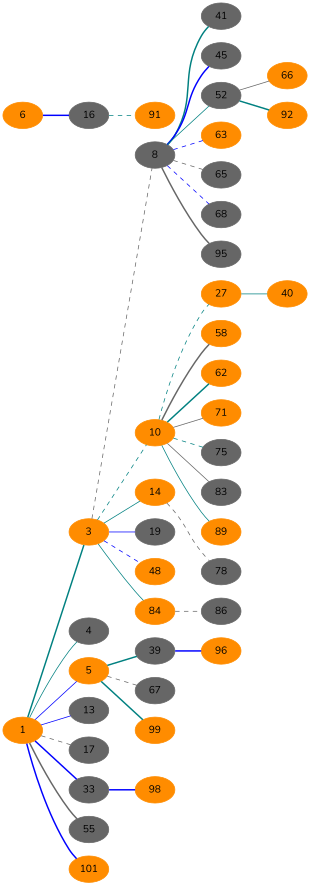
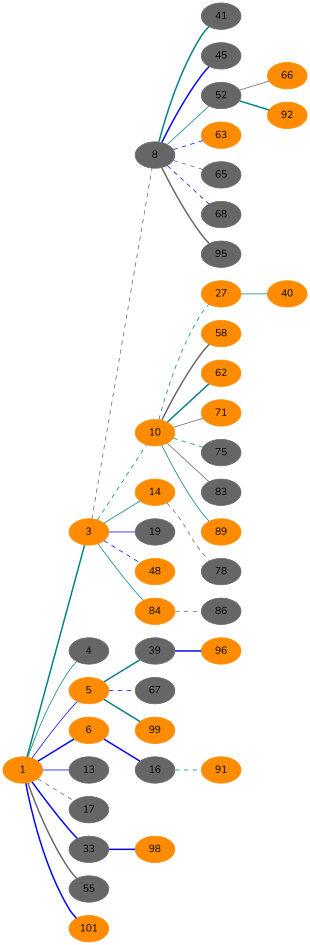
edge "5" -- "67": color gray40 -> blue
edge "6" -- "1": added
